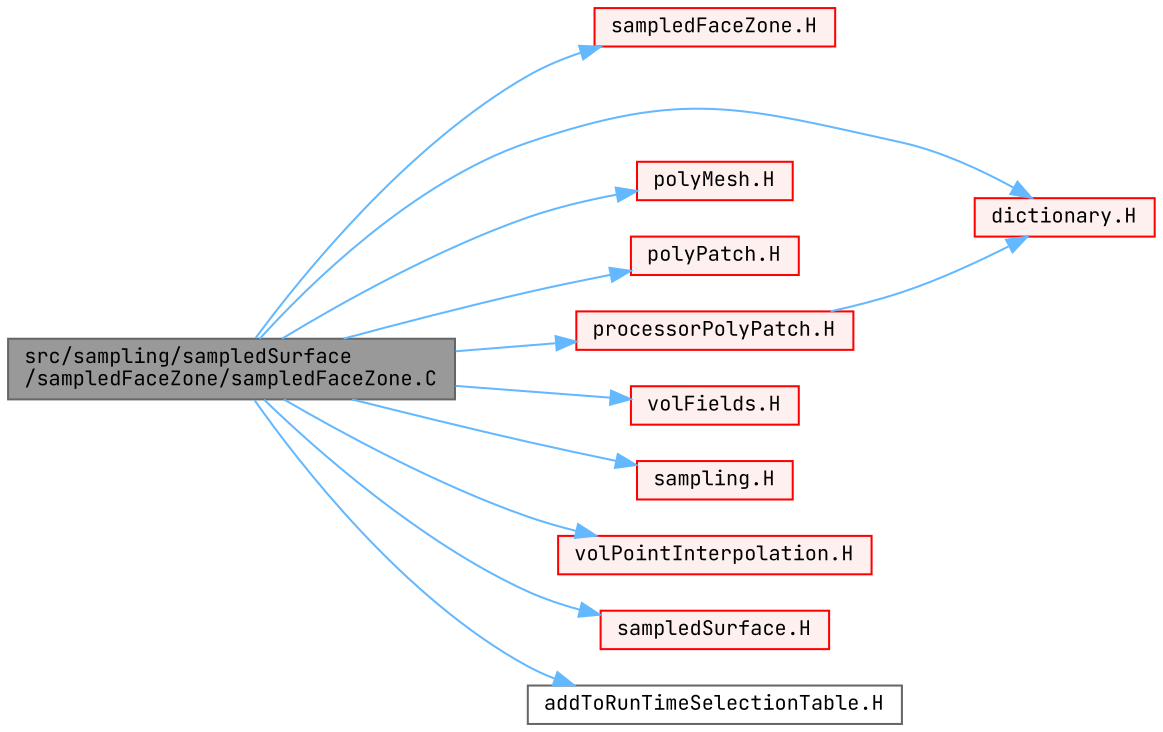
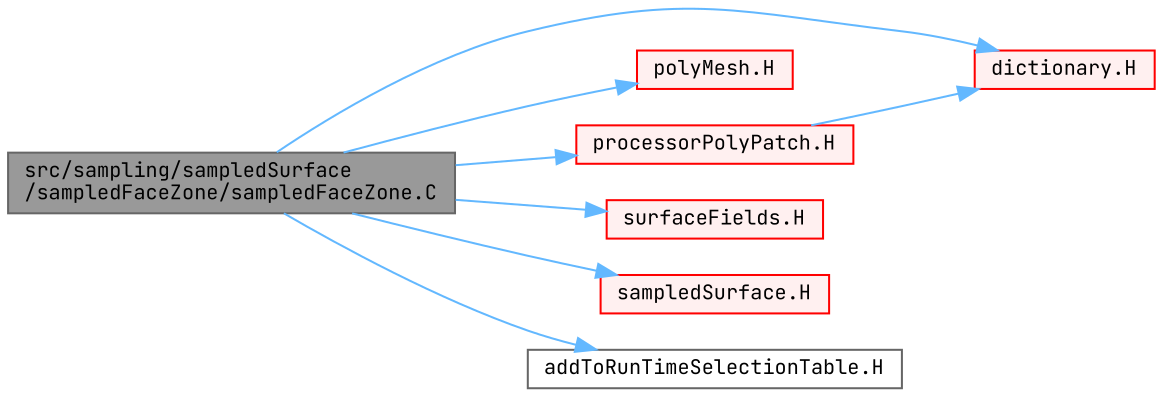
node "sampledFaceZone.H": removed
node "polyPatch.H": removed
node "volFields.H": removed
node "sampling.H": label "sampling.H" -> "surfaceFields.H"
node "volPointInterpolation.H": removed
